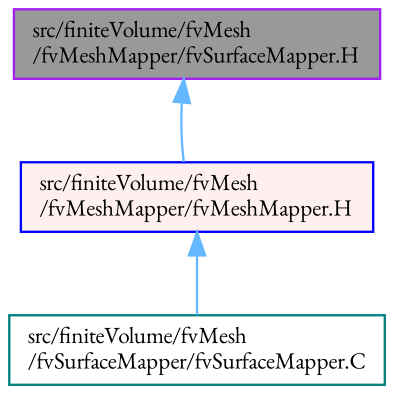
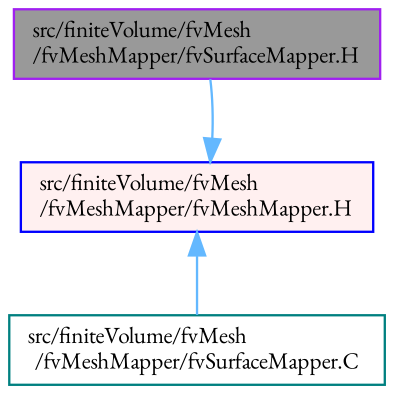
edge "src/finiteVolume/fvMesh /fvMeshMapper/fvMeshMapper.H" -> "src/finiteVolume/fvMesh /fvMeshMapper/fvSurfaceMapper.H": reversed
node "src/finiteVolume/fvMesh /fvSurfaceMapper/fvSurfaceMapper.C": label "src/finiteVolume/fvMesh /fvSurfaceMapper/fvSurfaceMapper.C" -> "src/finiteVolume/fvMesh /fvMeshMapper/fvSurfaceMapper.C"
